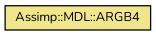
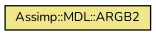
node "Assimp::MDL::ARGB4": label "Assimp::MDL::ARGB4" -> "Assimp::MDL::ARGB2"
